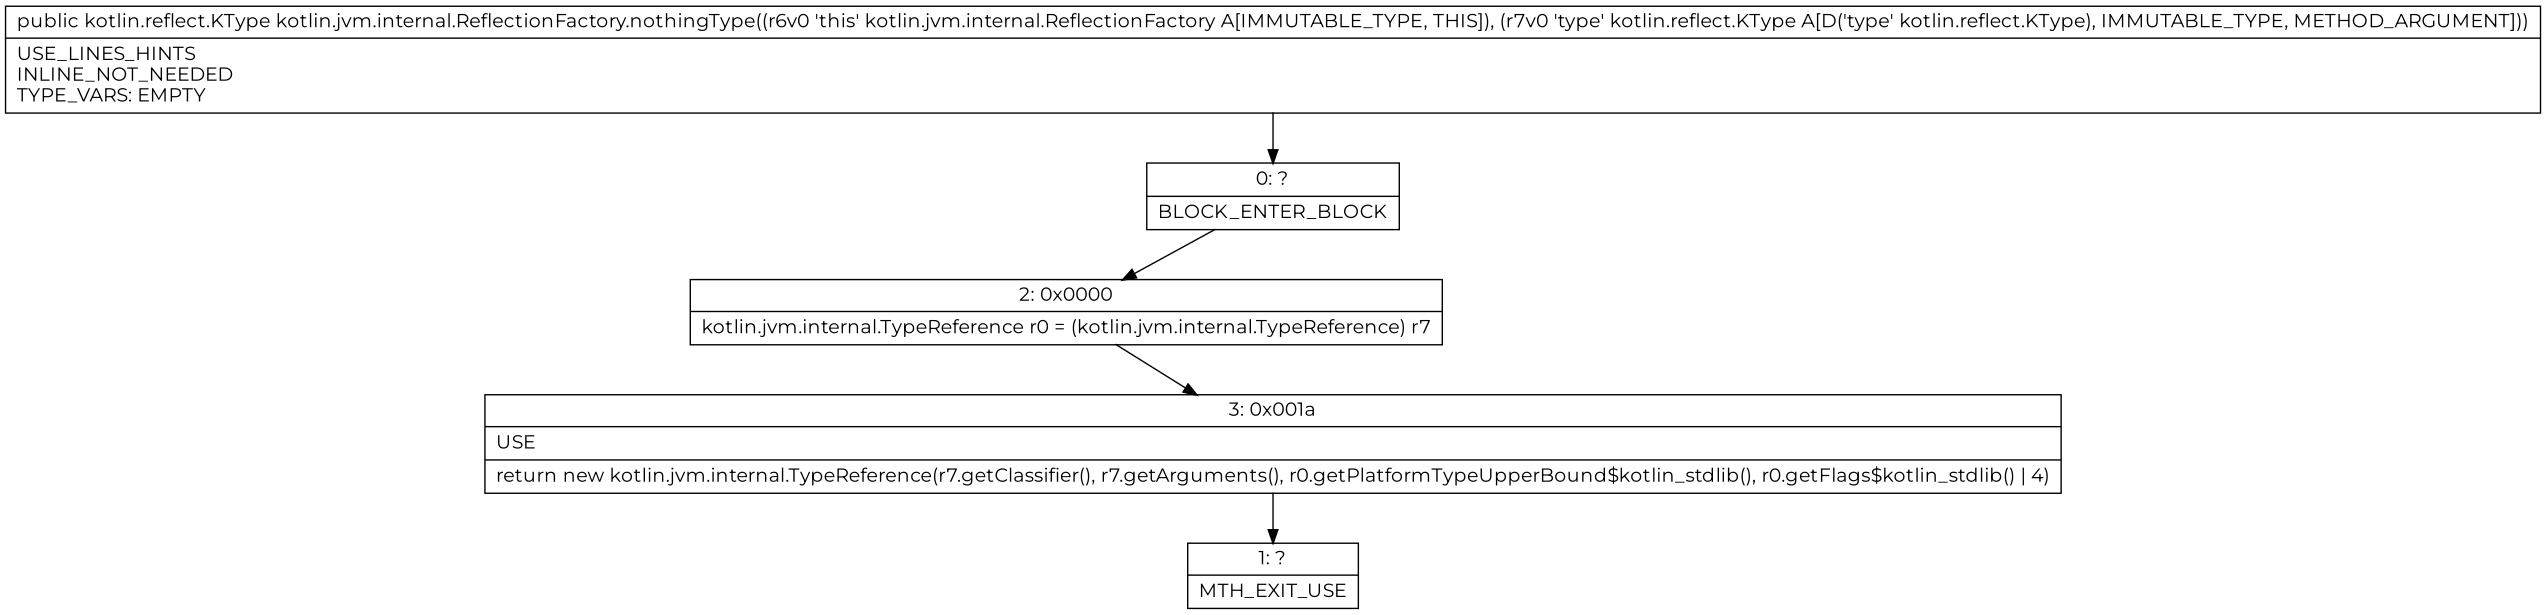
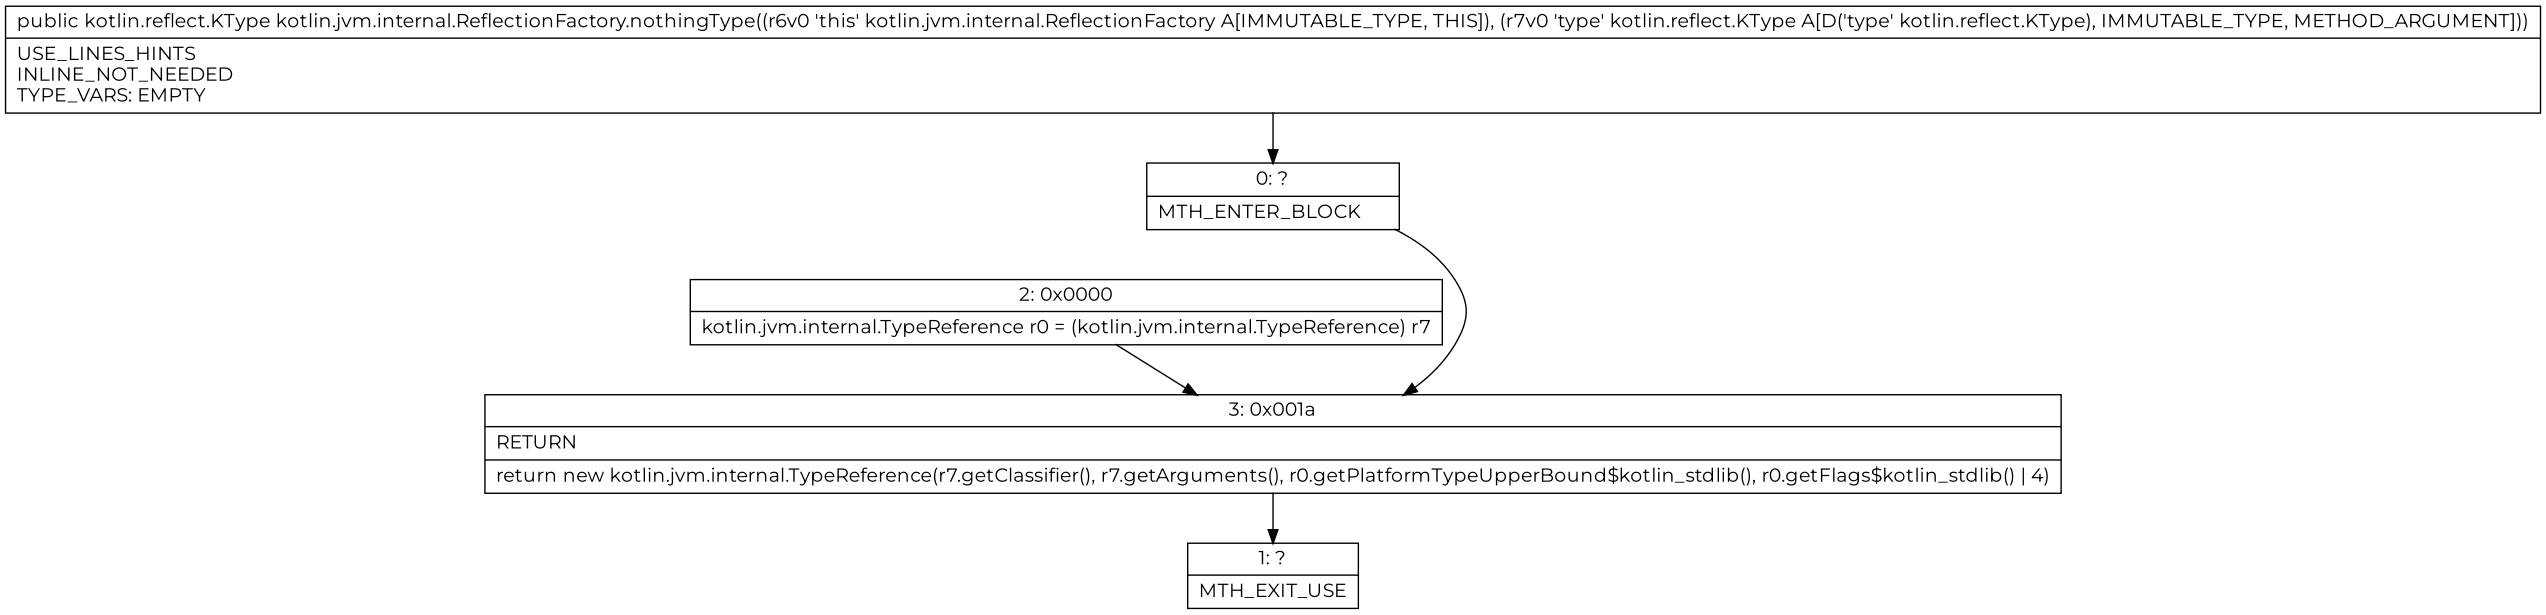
node "0: ?": text "BLOCK_ENTER_BLOCK" -> "MTH_ENTER_BLOCK"
edge "0: ?" -> "2: 0x0000": now "0: ?" -> "3: 0x001a"
node "3: 0x001a": text "USE" -> "RETURN"
